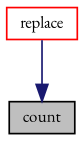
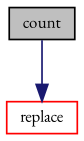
edge "replace" -> "count": reversed
